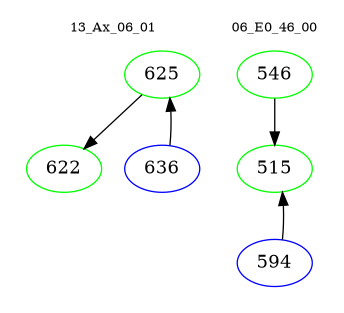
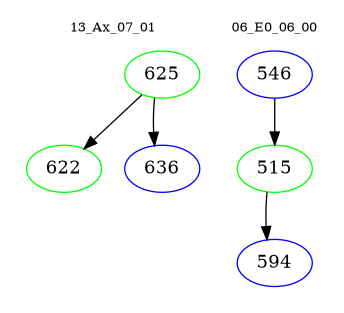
cluster "13_Ax_06_01": label "13_Ax_06_01" -> "13_Ax_07_01"
cluster "06_E0_46_00": label "06_E0_46_00" -> "06_E0_06_00"
node "546": color green -> blue
edge "636" -> "625": reversed
edge "594" -> "515": reversed
